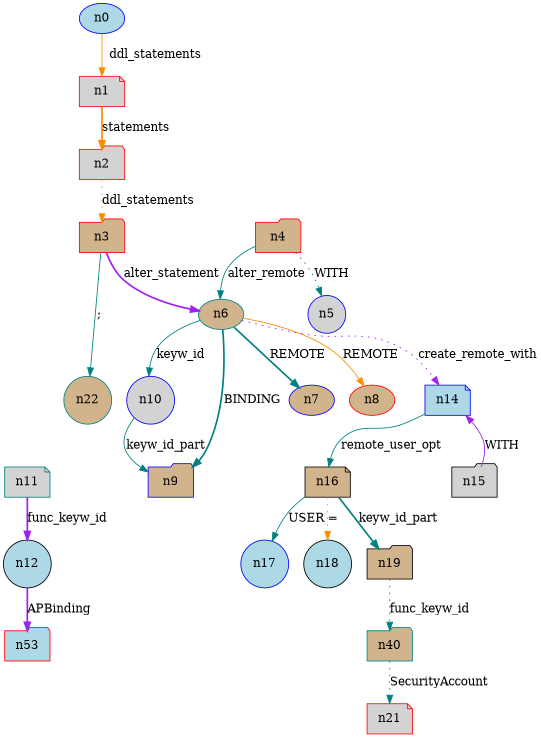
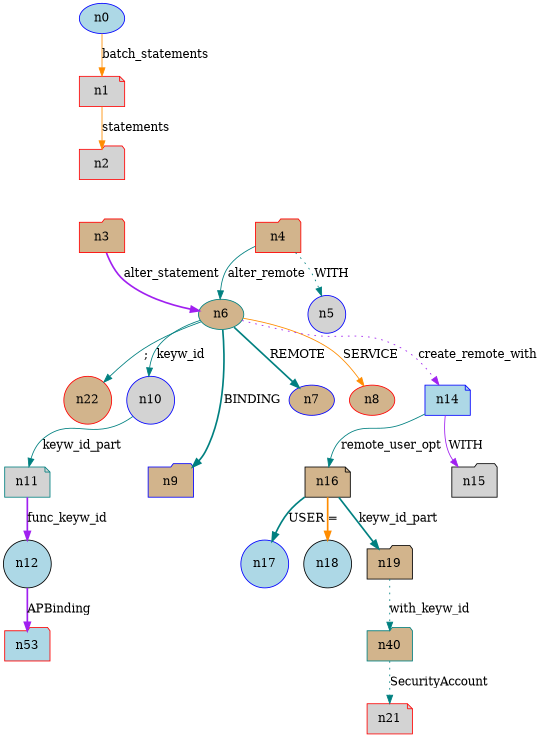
edge "n0" -> "n1": label "ddl_statements" -> "batch_statements"
edge "n1" -> "n2": style bold -> solid
edge "n2" -> "n3": removed, label "ddl_statements"
edge "n3" -> "n22": now "n6" -> "n22"
edge "n6" -> "n8": label "REMOTE" -> "SERVICE"
node "n22": color teal -> red
edge "n15" -> "n14": reversed
edge "n10" -> "n9": now "n10" -> "n11"
edge "n16" -> "n17": style solid -> bold
edge "n16" -> "n18": style dotted -> bold
edge "n19" -> "n40": label "func_keyw_id" -> "with_keyw_id"
